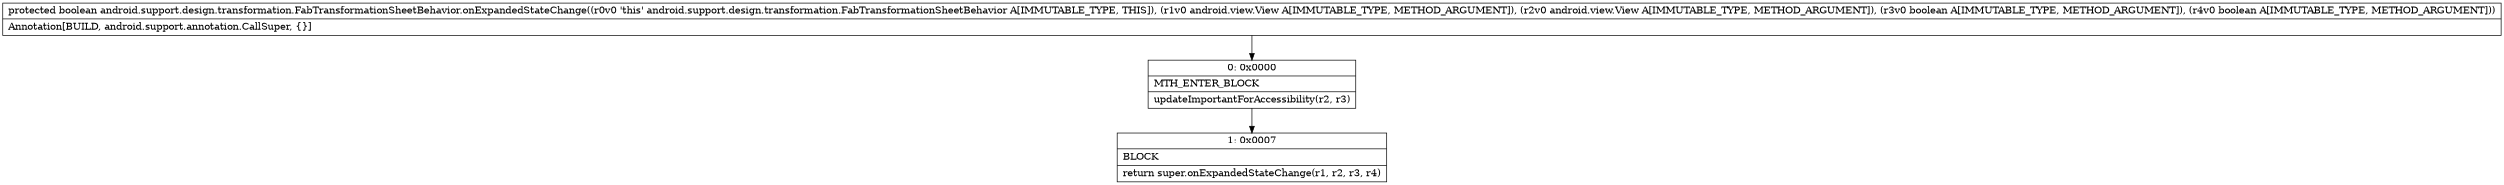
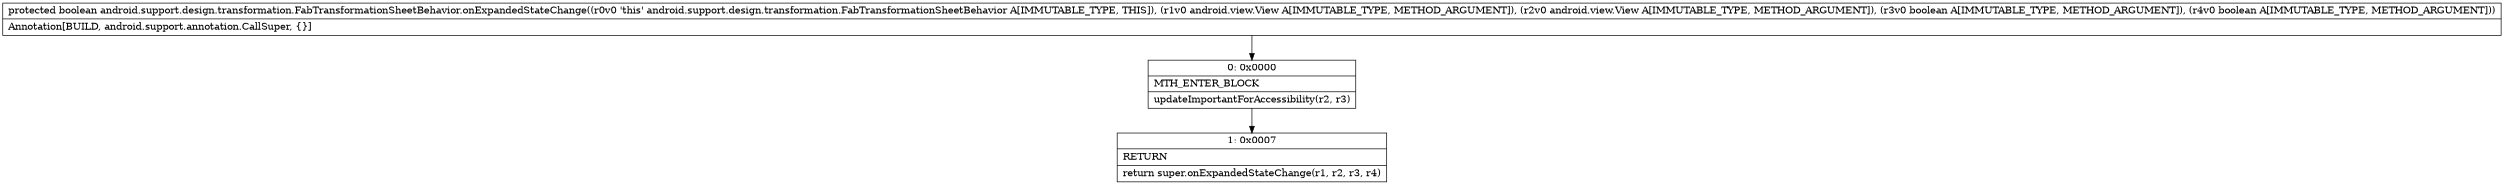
node "1: 0x0007": text "BLOCK" -> "RETURN"
